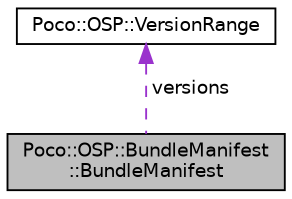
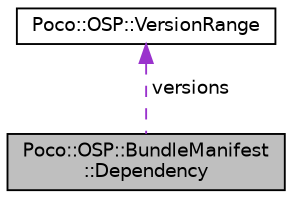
node "Poco::OSP::BundleManifest ::BundleManifest": label "Poco::OSP::BundleManifest ::BundleManifest" -> "Poco::OSP::BundleManifest ::Dependency"
